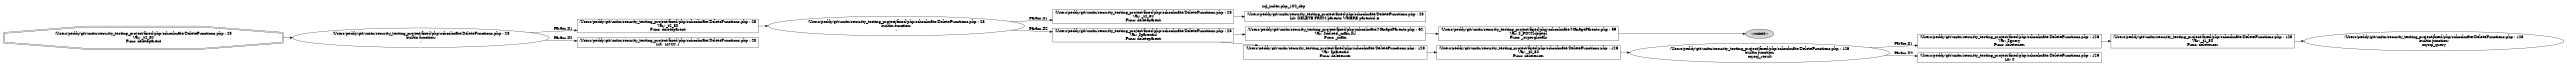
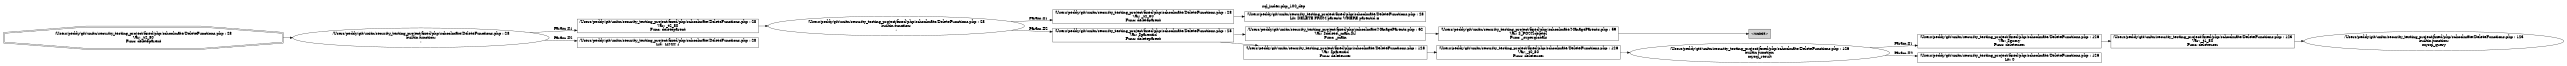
node "<uninit>": shape ellipse -> box
